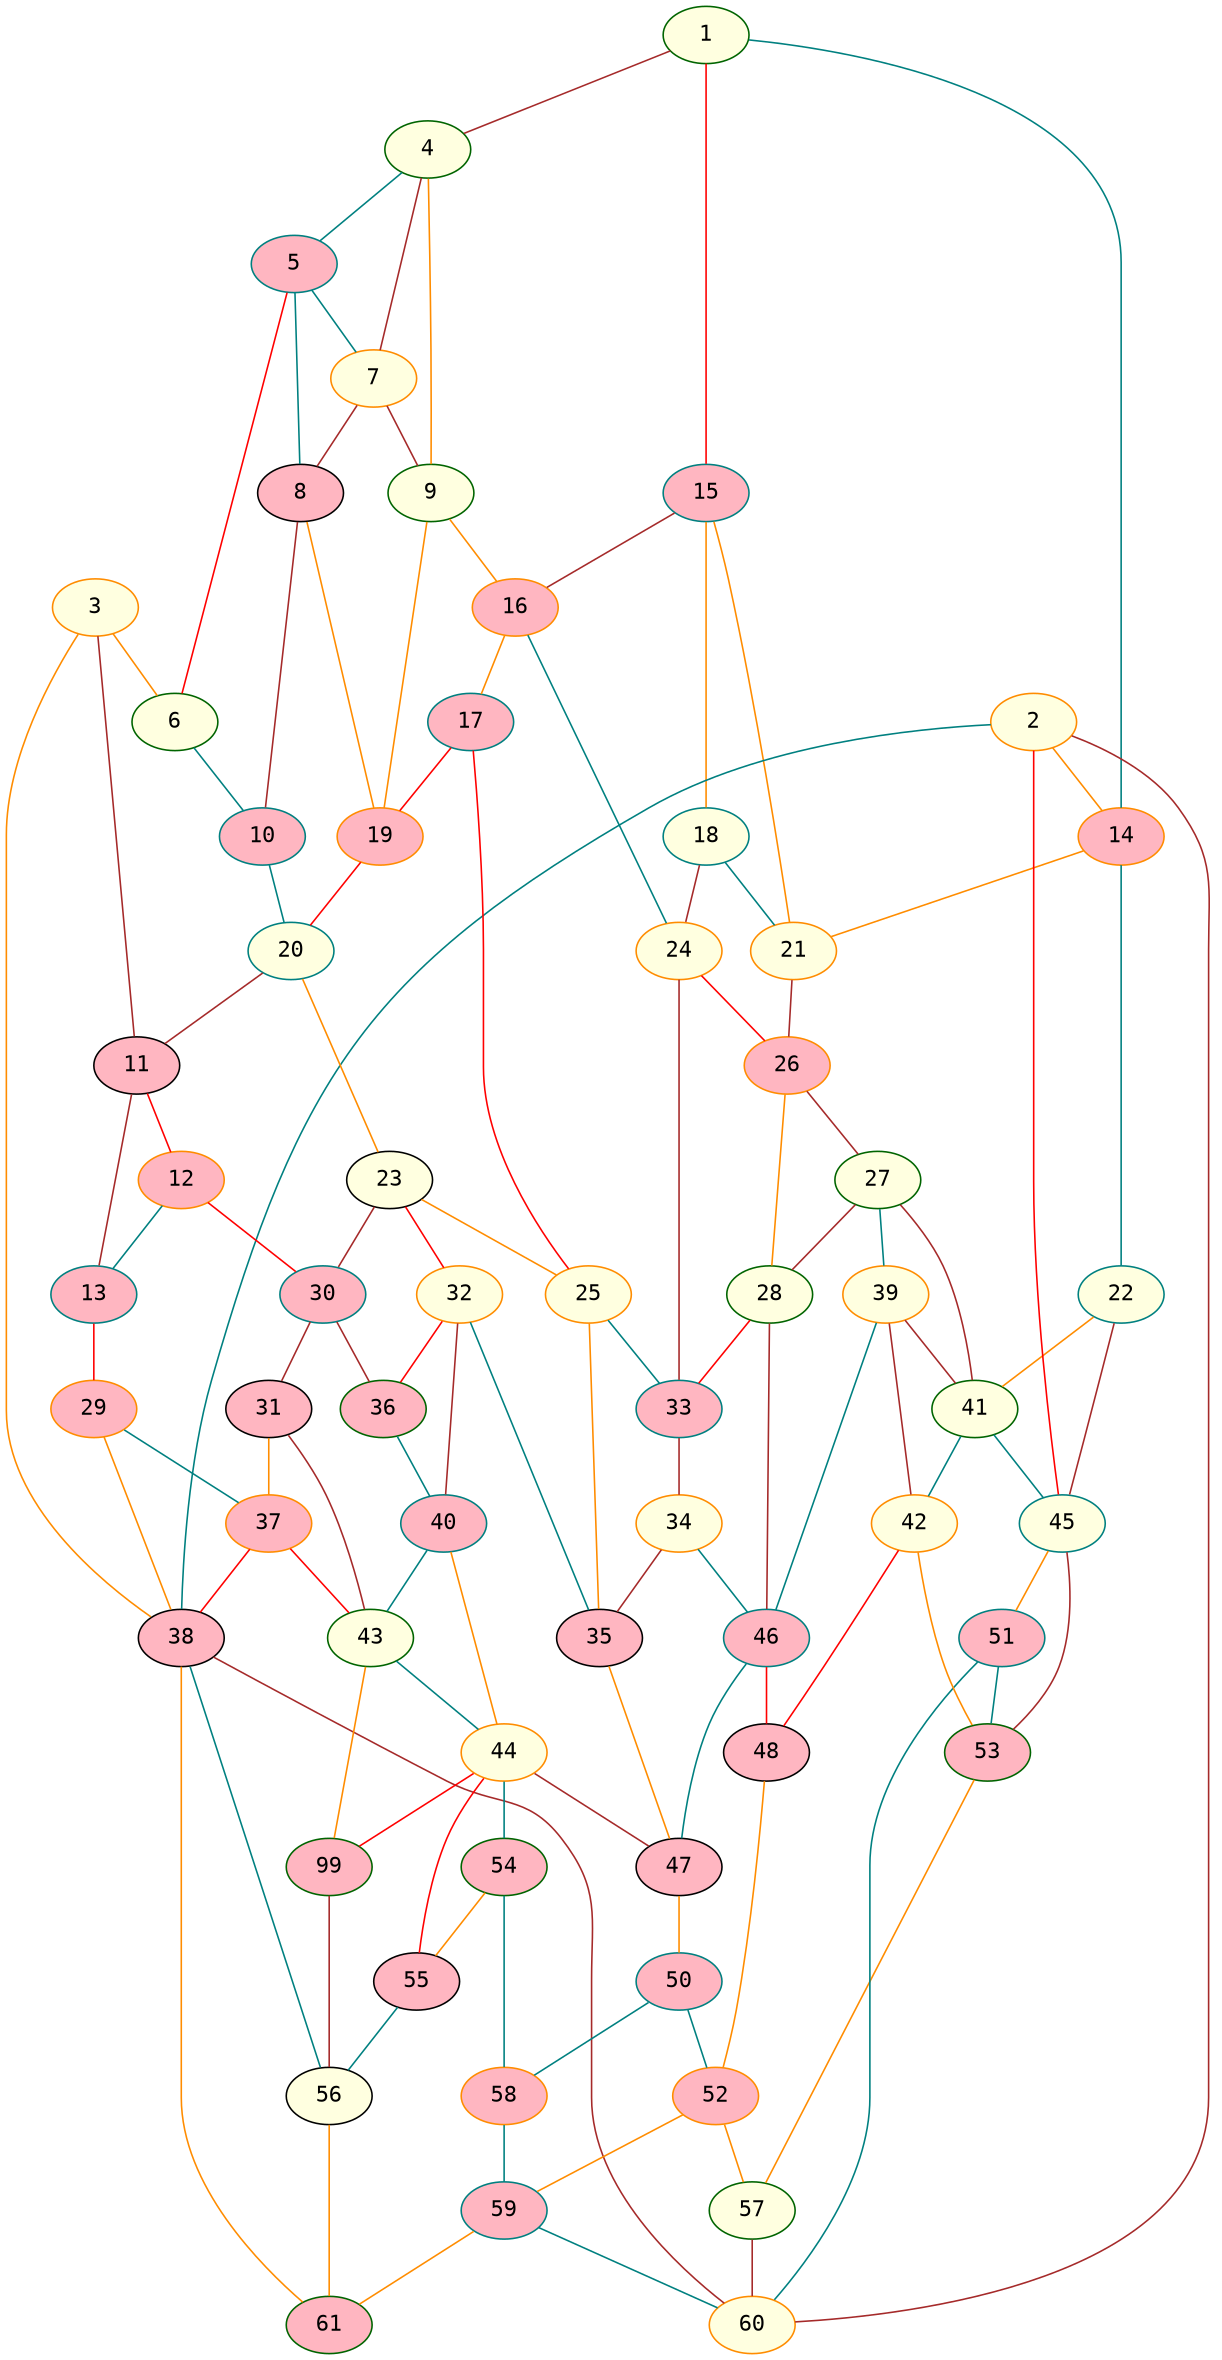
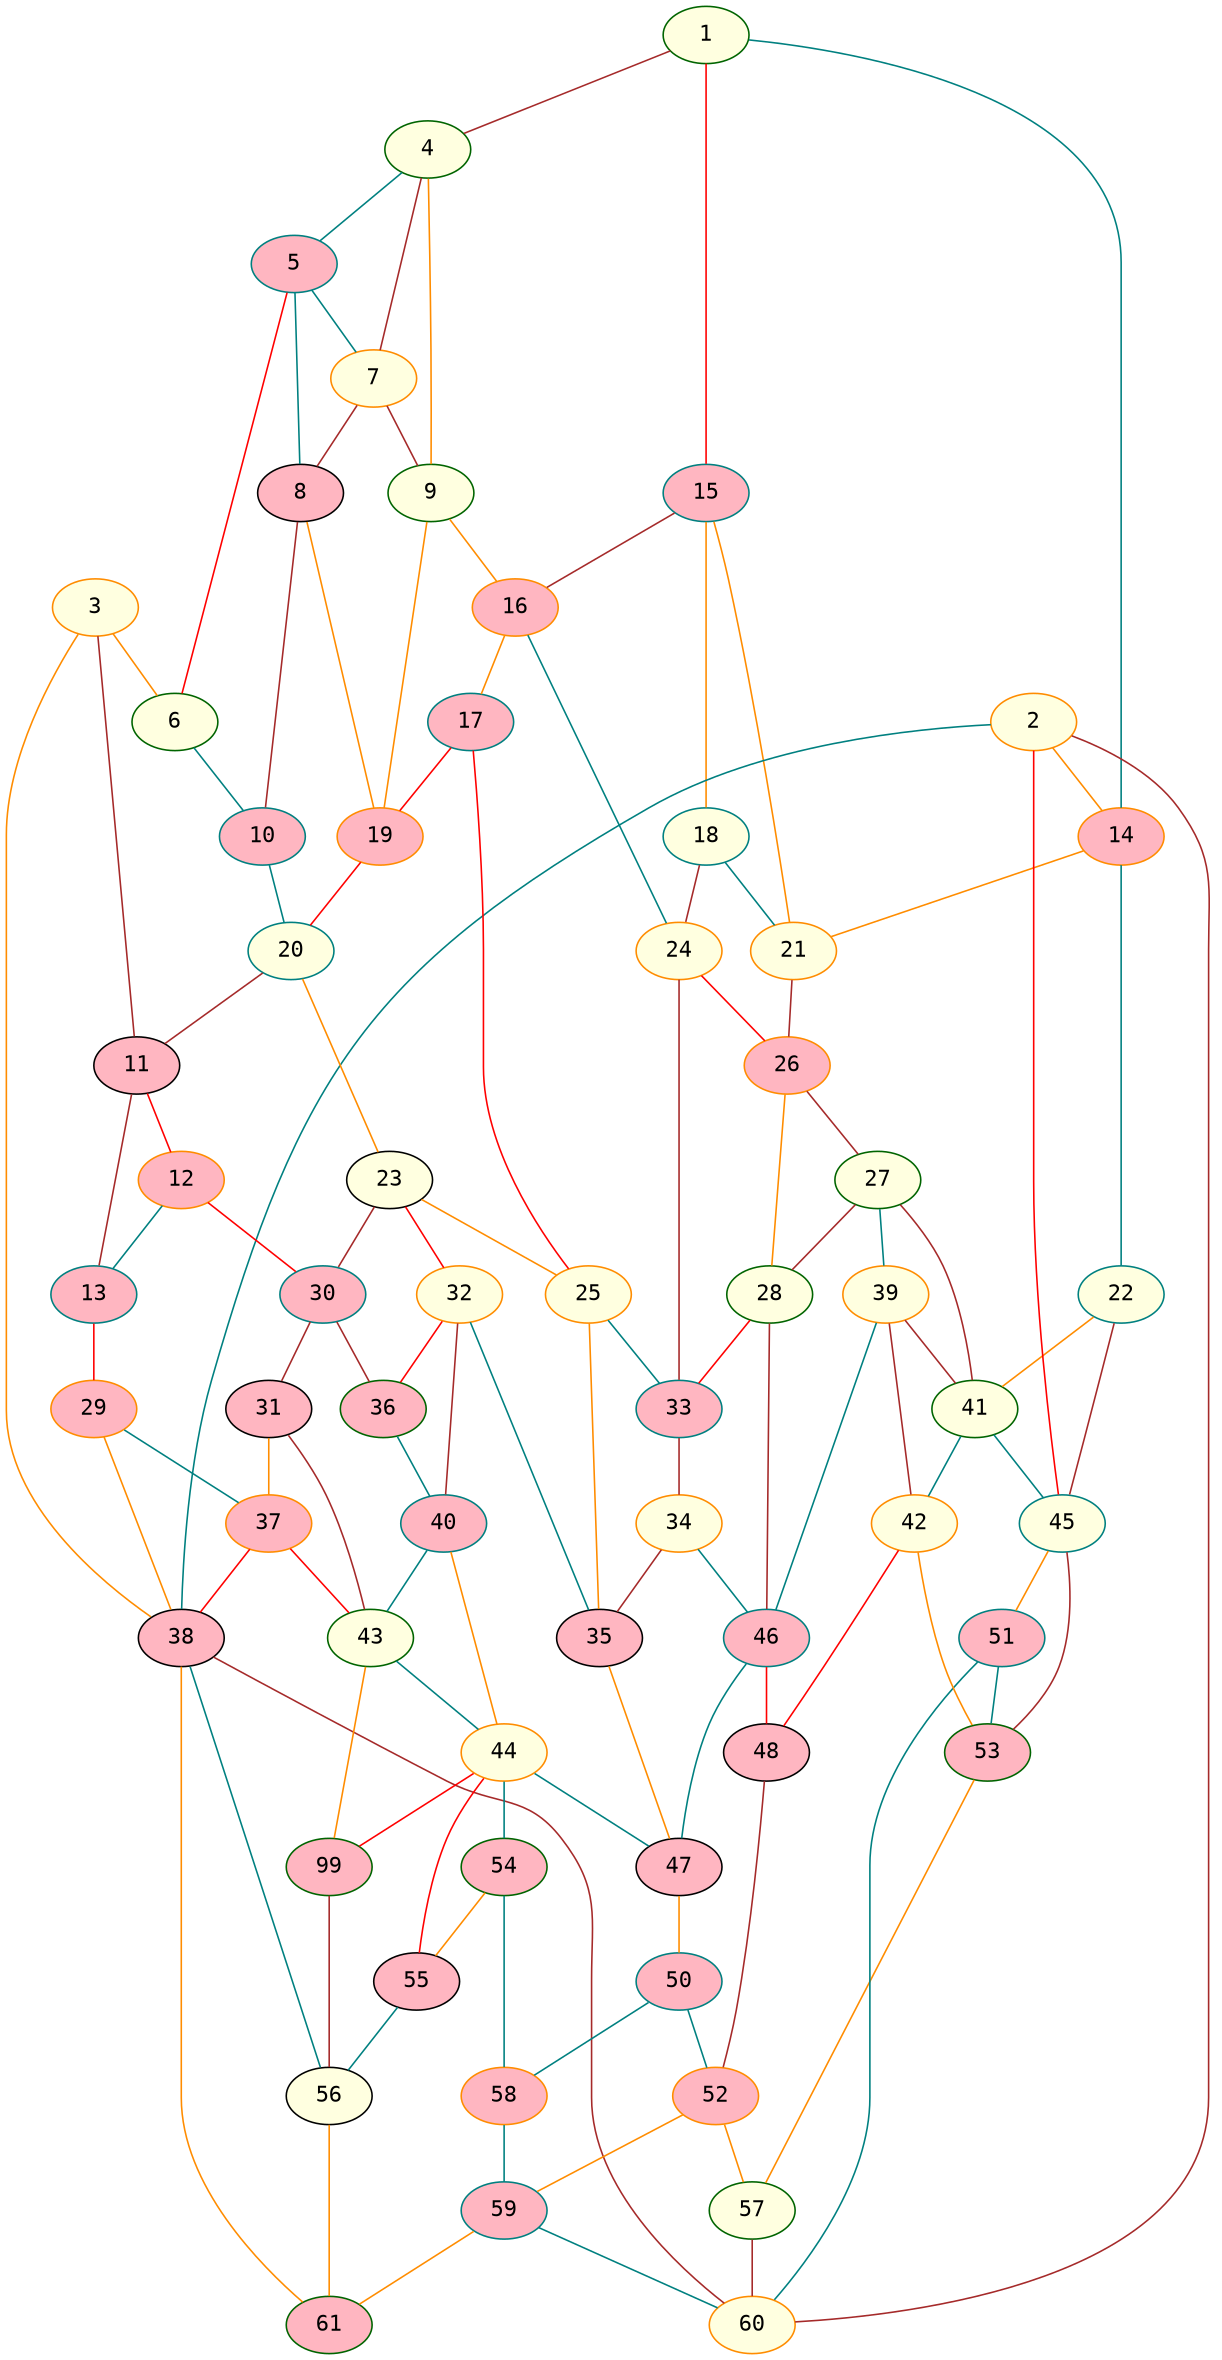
edge "44" -- "47": color brown -> teal
edge "48" -- "52": color darkorange -> brown
